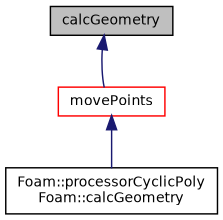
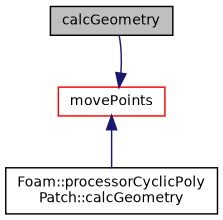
edge "movePoints" -> "calcGeometry": reversed
node "Foam::processorCyclicPoly Foam::calcGeometry": label "Foam::processorCyclicPoly Foam::calcGeometry" -> "Foam::processorCyclicPoly Patch::calcGeometry"
